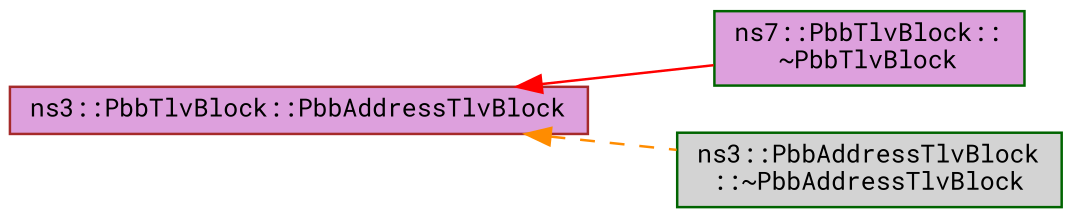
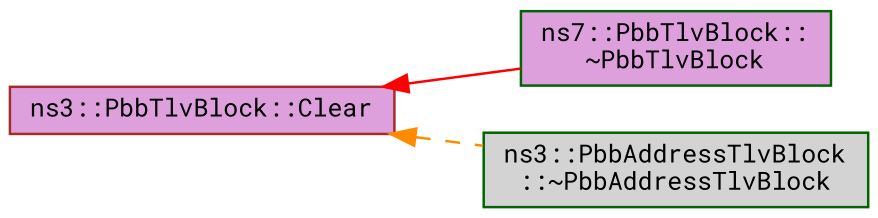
node "ns3::PbbTlvBlock::PbbAddressTlvBlock": label "ns3::PbbTlvBlock::PbbAddressTlvBlock" -> "ns3::PbbTlvBlock::Clear"
